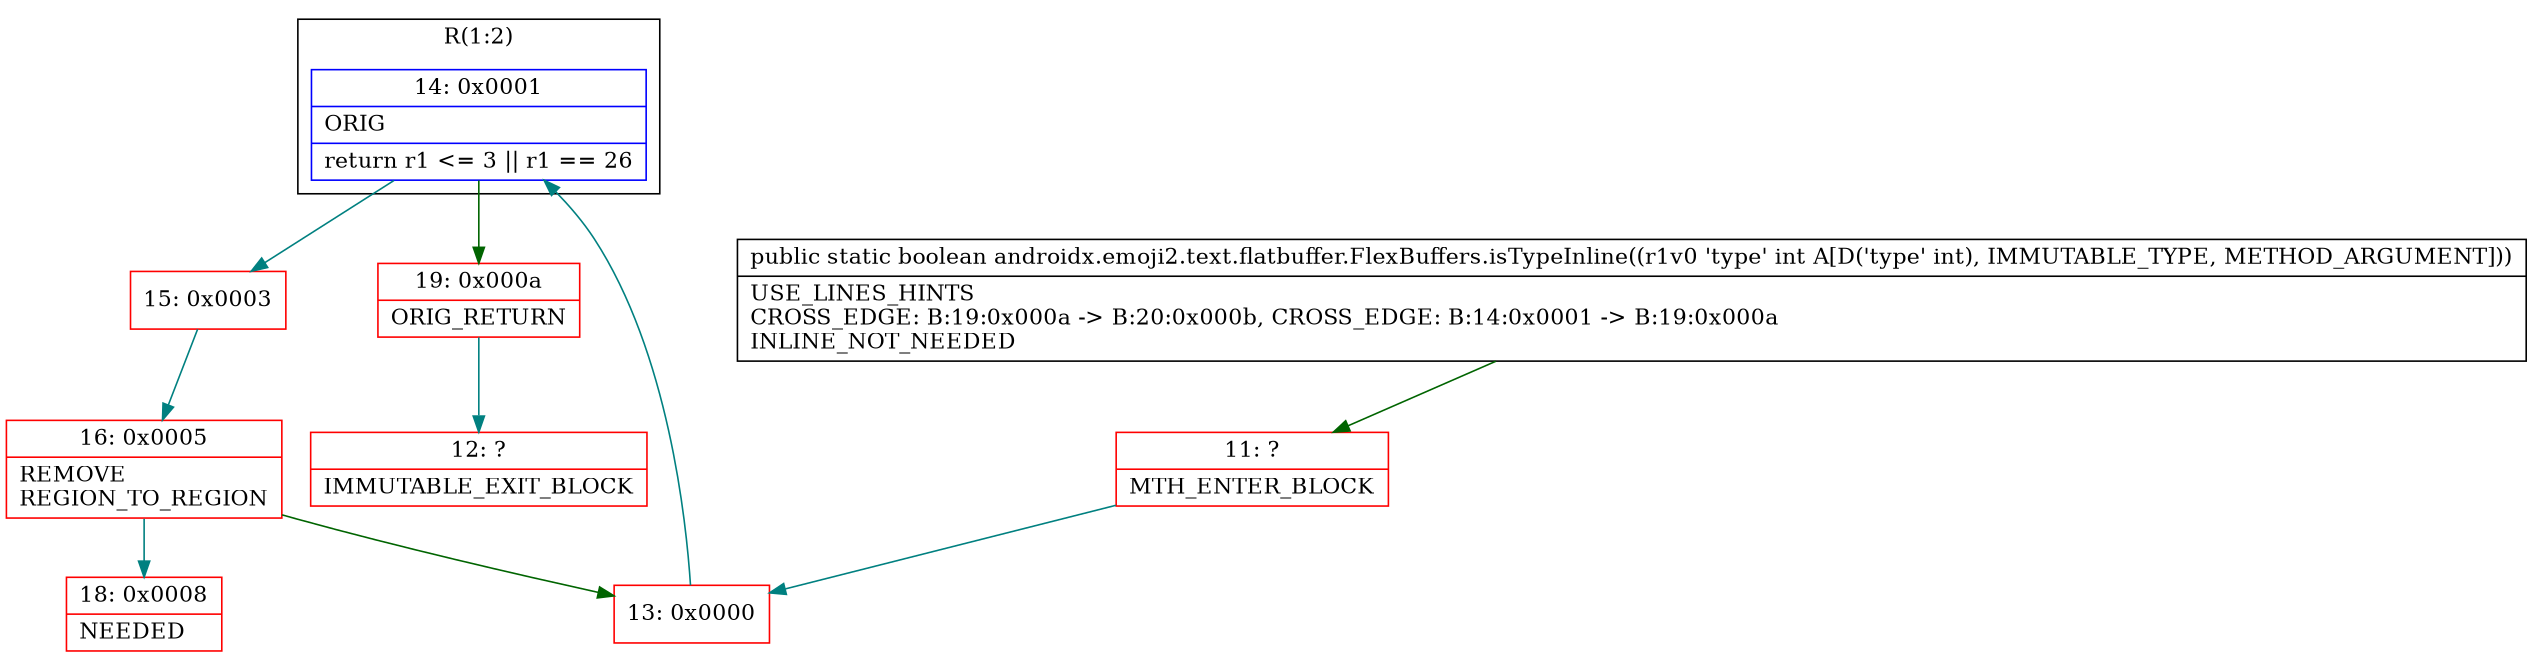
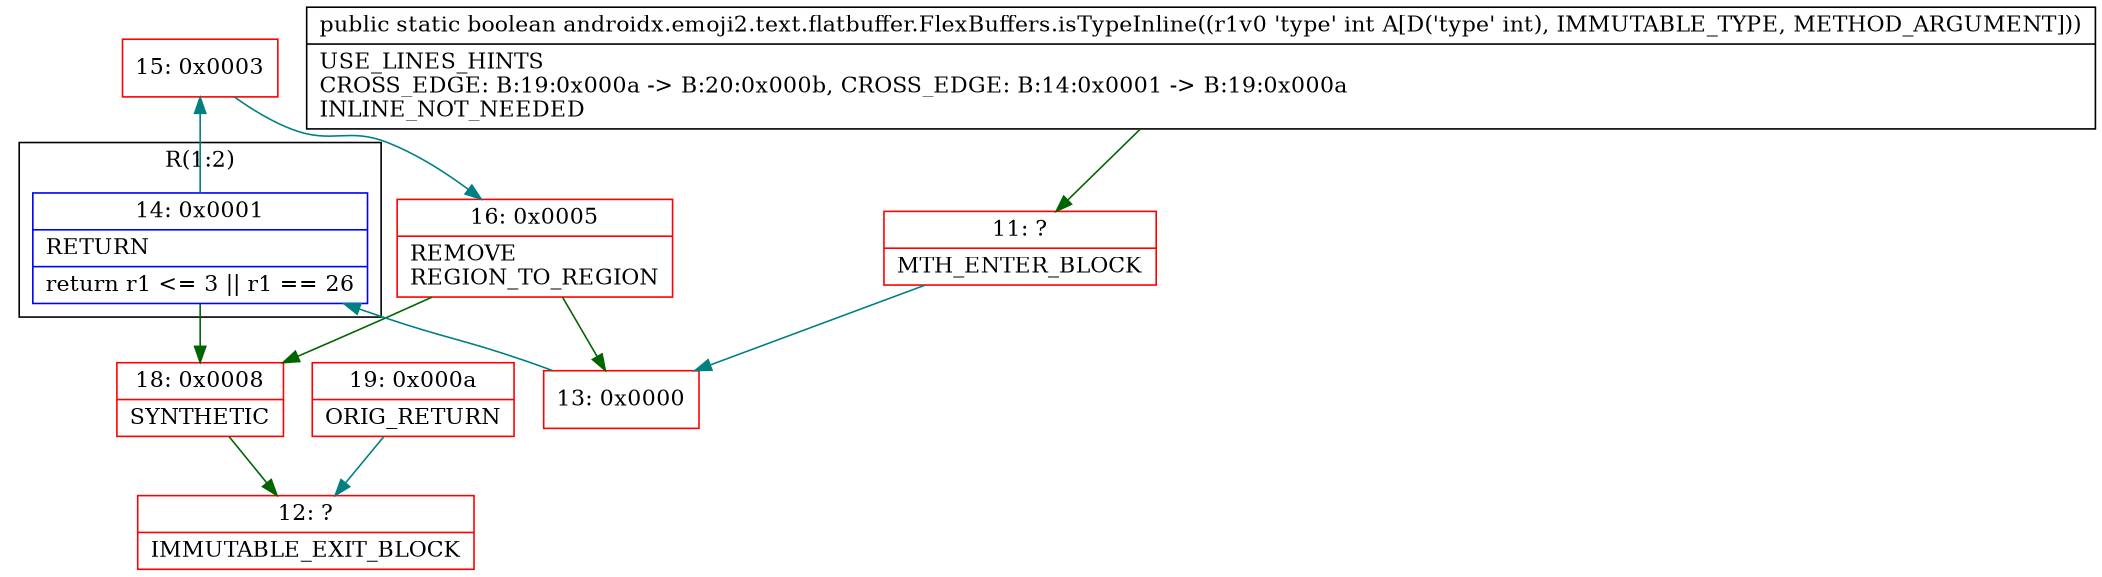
node "14: 0x0001": text "ORIG" -> "RETURN"
edge "14: 0x0001" -> "19: 0x000a": now "14: 0x0001" -> "18: 0x0008"
edge "18: 0x0008" -> "12: ?": added
edge "16: 0x0005" -> "18: 0x0008": color teal -> darkgreen
node "18: 0x0008": text "NEEDED" -> "SYNTHETIC"
